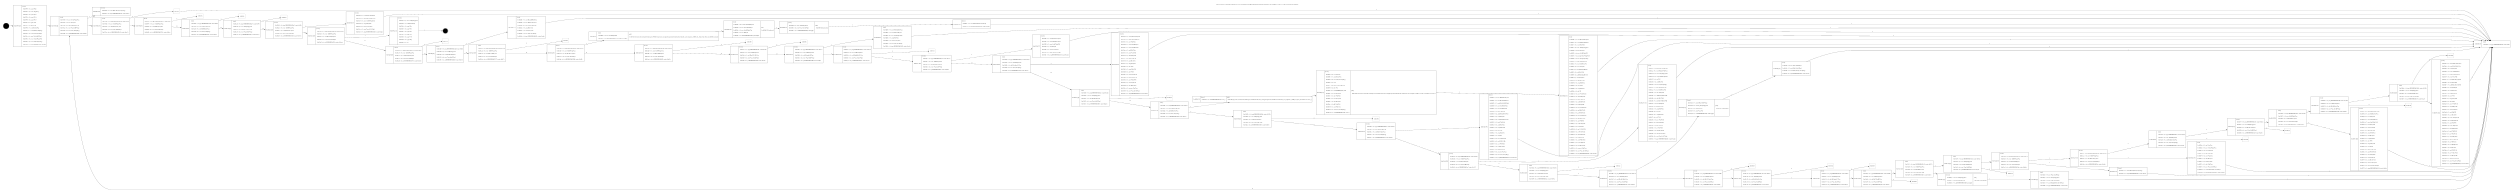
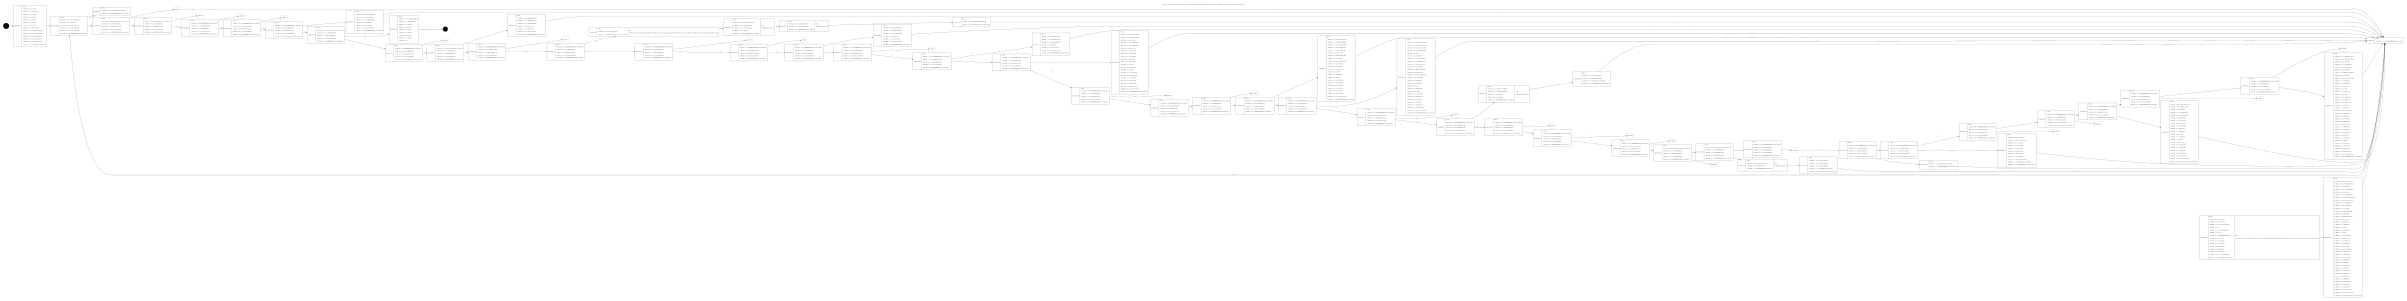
node "0x401f84 [5]": removed
edge "0x401c95 [25]" -> "0x401cae [25]": now "0x4020c8" -> "0x401cae [25]"
